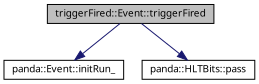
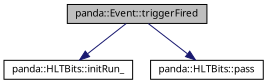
node "triggerFired::Event::triggerFired": label "triggerFired::Event::triggerFired" -> "panda::Event::triggerFired"
node "panda::Event::initRun_": label "panda::Event::initRun_" -> "panda::HLTBits::initRun_"
